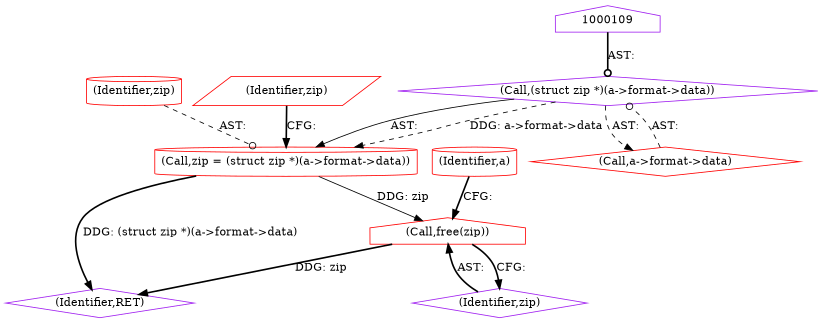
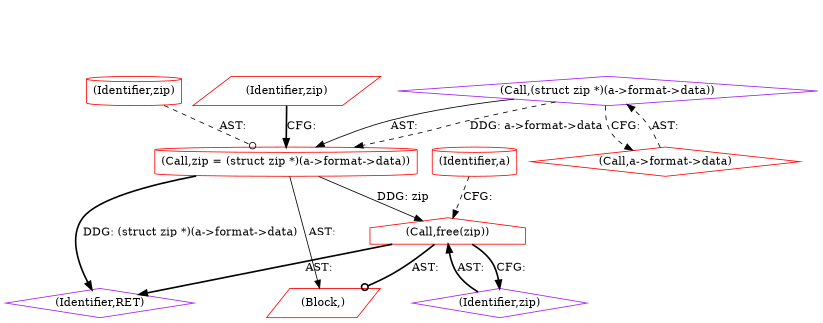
node "1000109": removed
edge "(Call,(struct zip *)(a->format->data))" -> "(Call,a->format->data)": label "AST: " -> "CFG: "
edge "(Call,a->format->data)" -> "(Call,(struct zip *)(a->format->data))": arrowhead odot -> normal
edge "(Identifier,a)" -> "(Call,free(zip))": style bold -> dashed
edge "(Call,free(zip))" -> "(Identifier,RET)": label "DDG: zip" -> "AST: "
node "(Block,)": added
